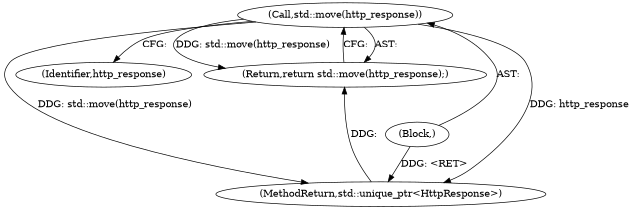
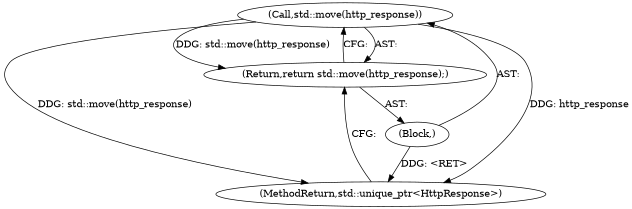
node "(Identifier,http_response)": removed
edge "(Return,return std::move(http_response);)" -> "(Block,)": added, label "AST:"
edge "(MethodReturn,std::unique_ptr<HttpResponse>)" -> "(Return,return std::move(http_response);)": label "DDG: " -> "CFG: "
